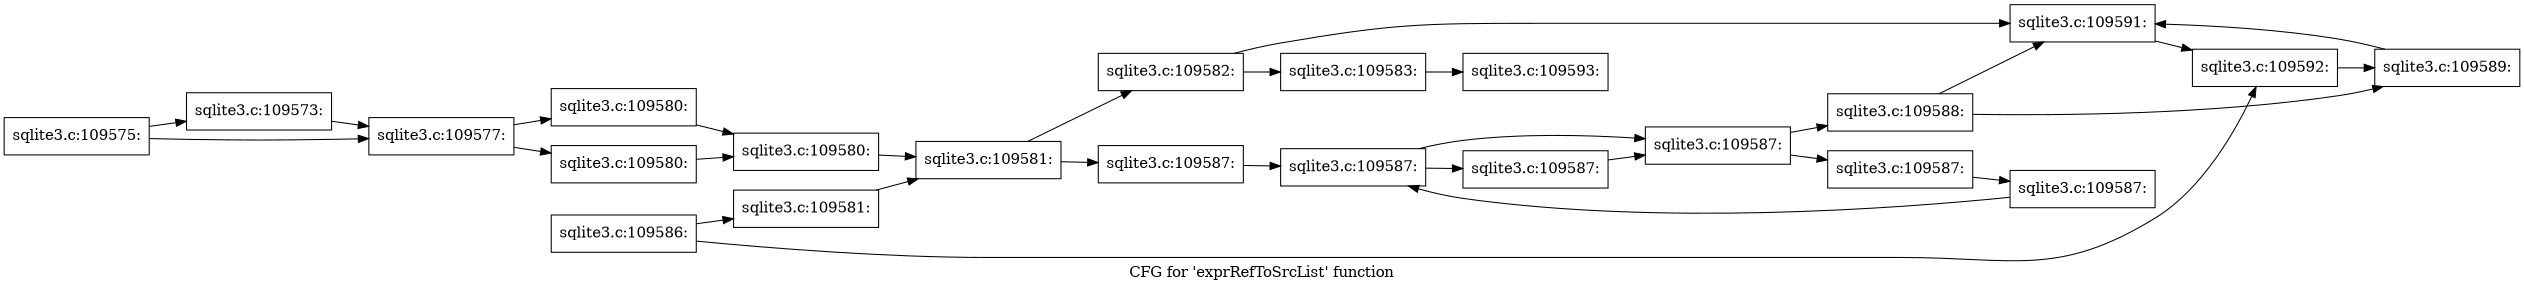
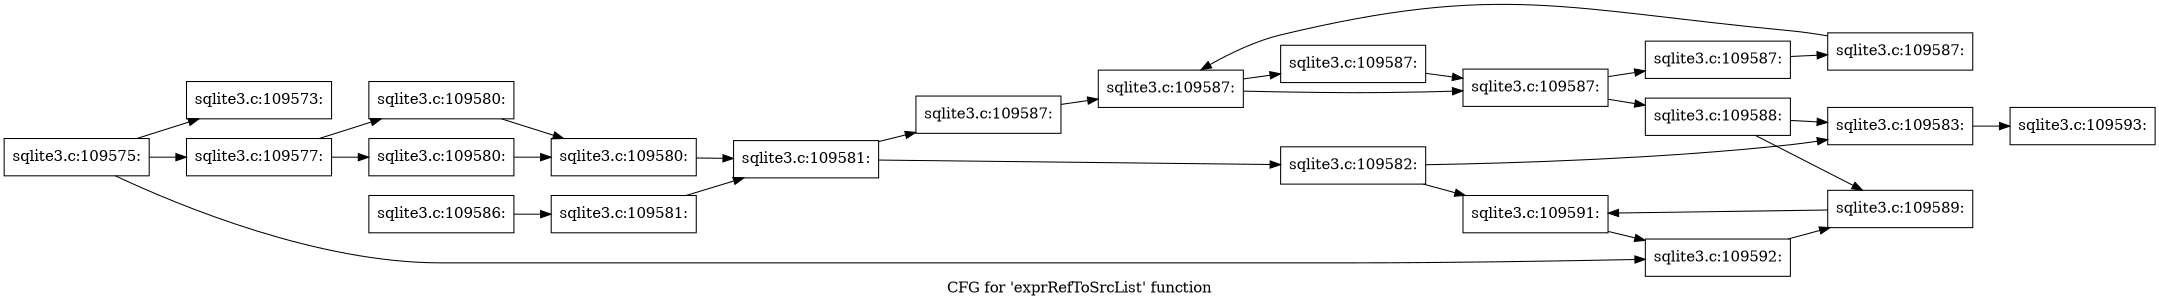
edge "sqlite3.c:109588:" -> "sqlite3.c:109591:": now "sqlite3.c:109588:" -> "sqlite3.c:109583:"
edge "sqlite3.c:109573:" -> "sqlite3.c:109577:": removed
edge "sqlite3.c:109586:" -> "sqlite3.c:109592:": now "sqlite3.c:109575:" -> "sqlite3.c:109592:"
